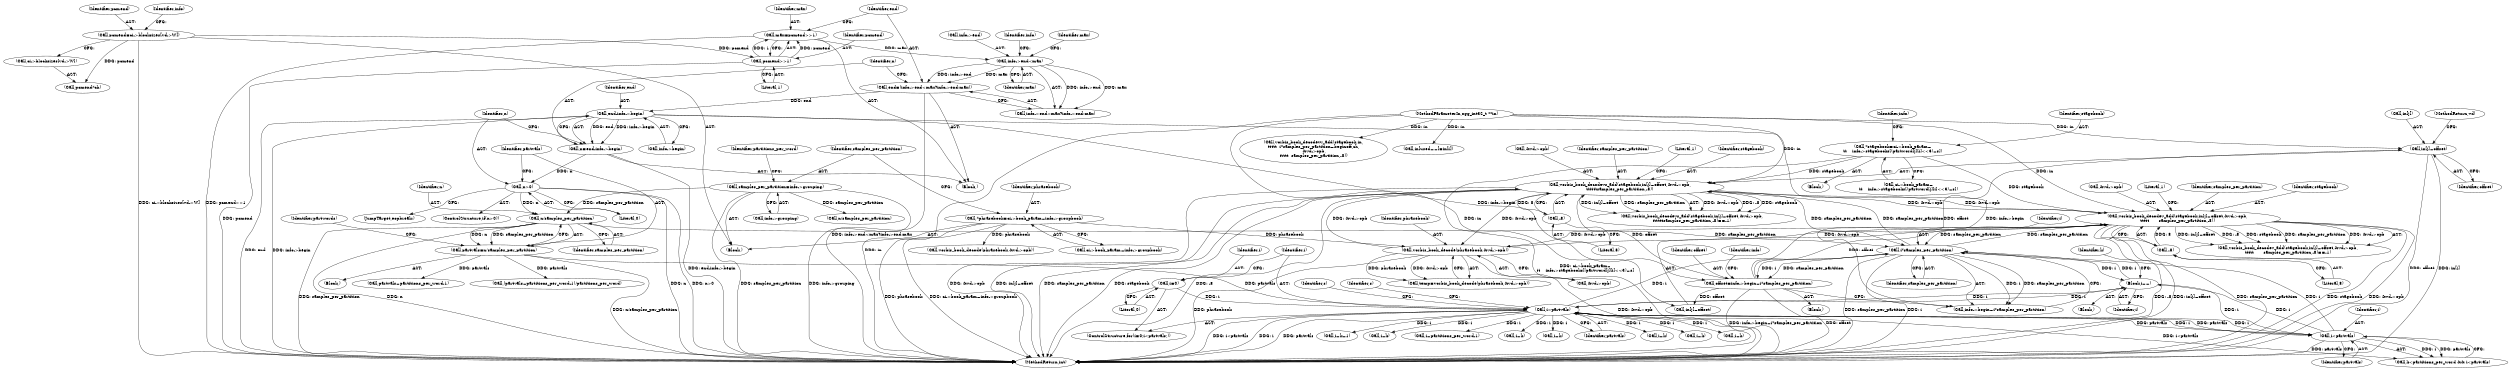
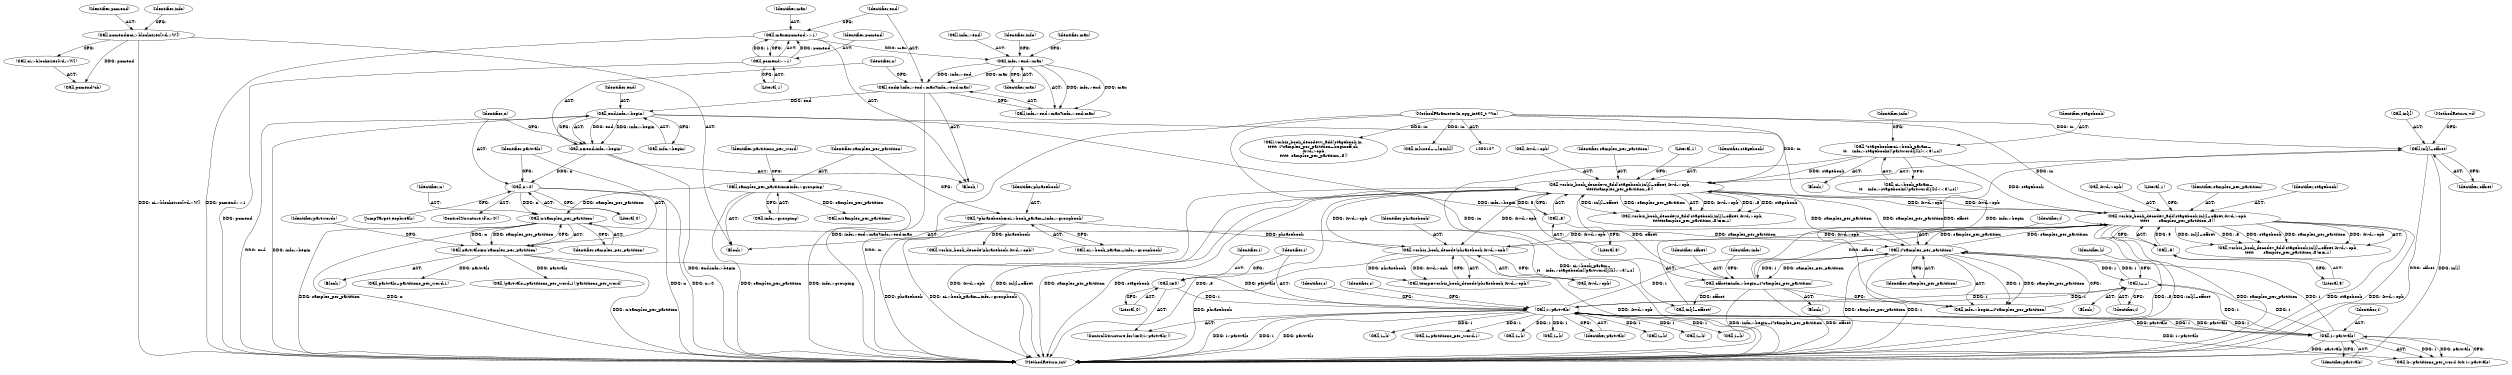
edge "(Call,pcmend=ci->blocksizes[vd->W])" -> "(Call,pcmend>>1)": removed, label "DDG: pcmend"
node "1000107": added
edge "(Call,n>0)" -> "(JumpTarget,eopbreak:)": reversed
node "(Block,i++)": label "(Block,i++)" -> "(Call,i++)"
node "(Call,i+k+1)": removed
